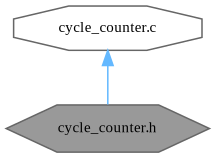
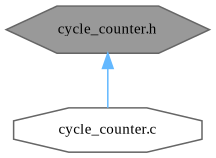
edge "cycle_counter.h" -> "cycle_counter.c": reversed
